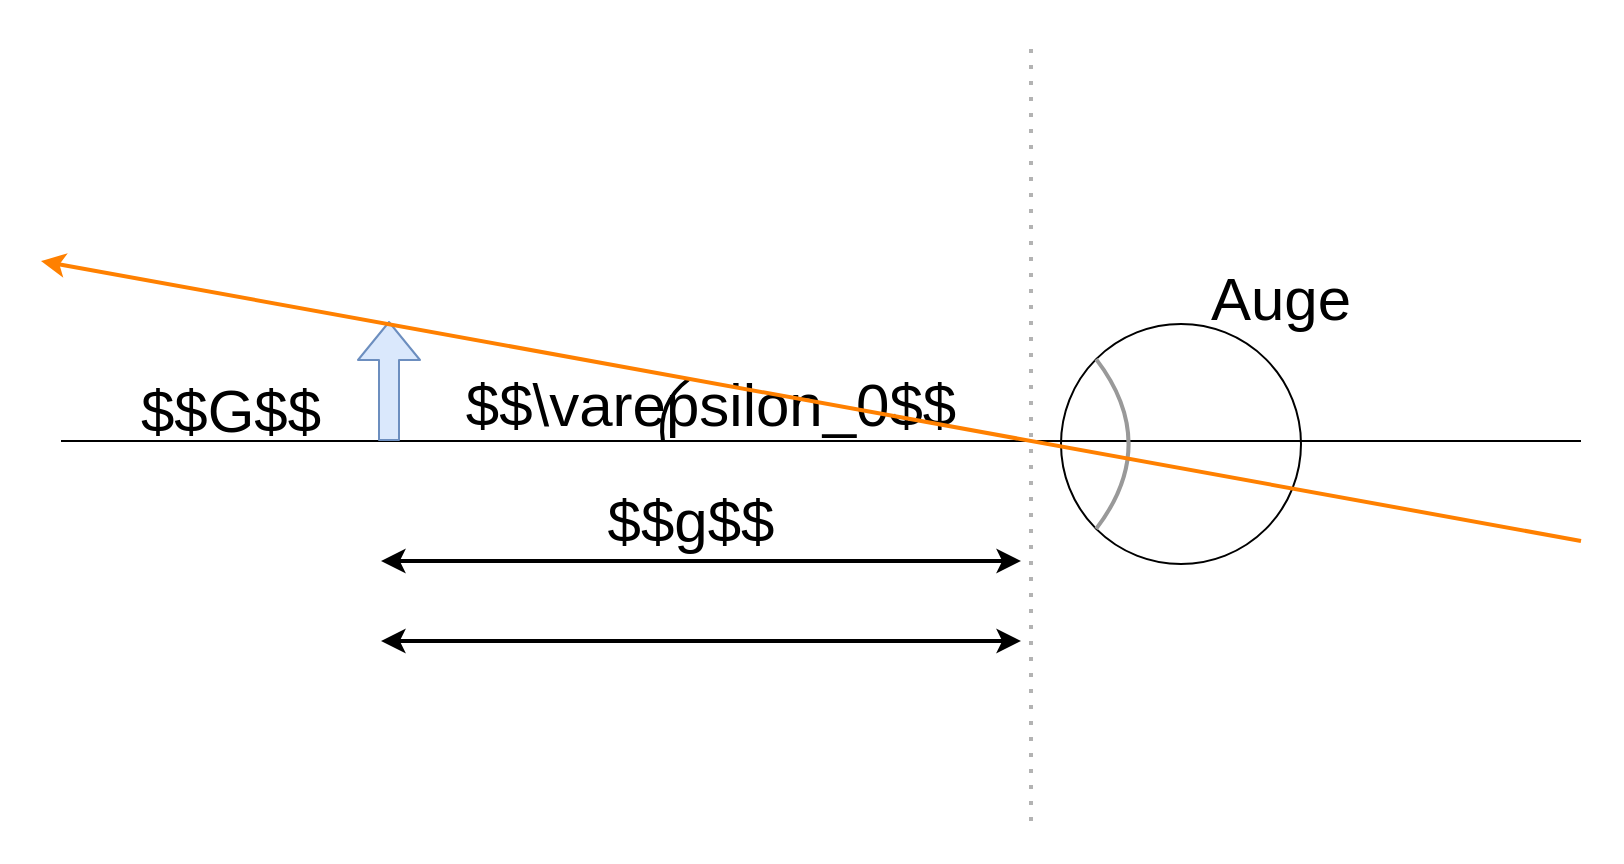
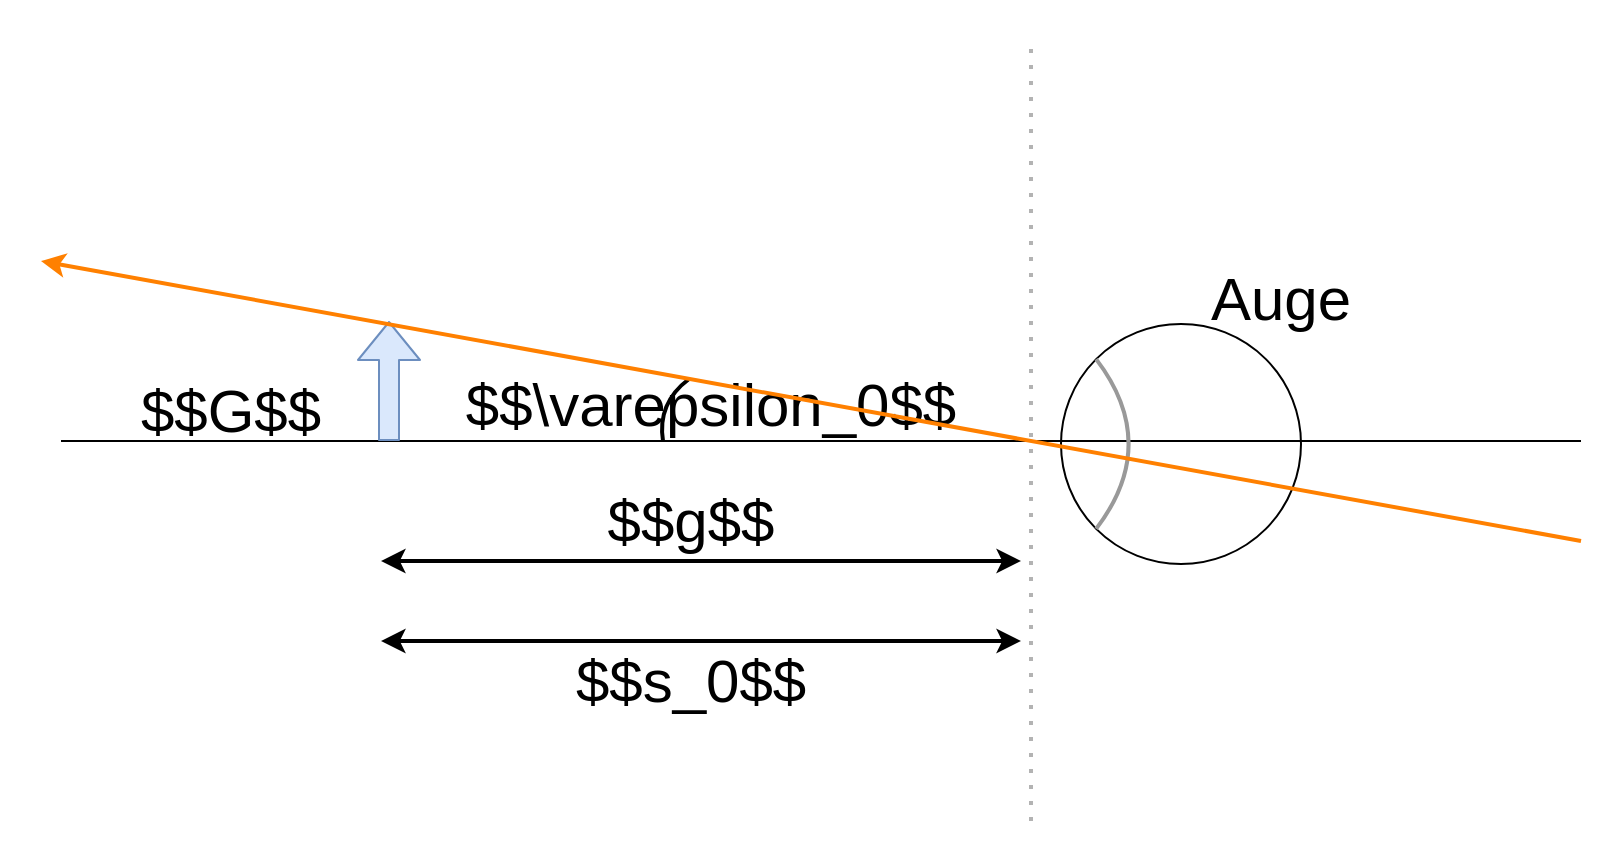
node "$$s_0$$": added
